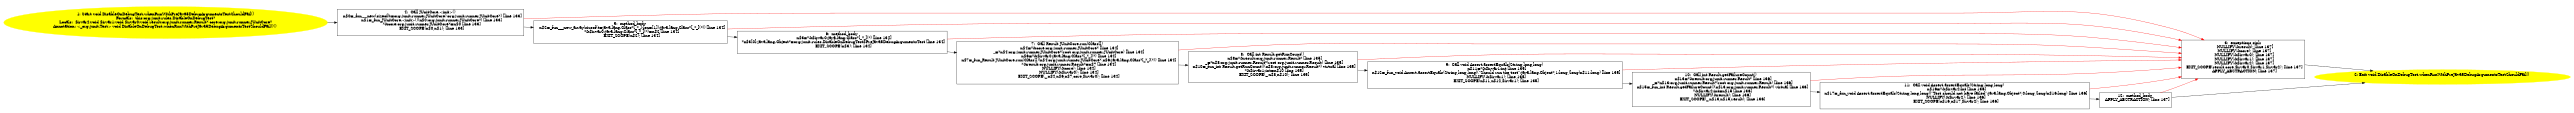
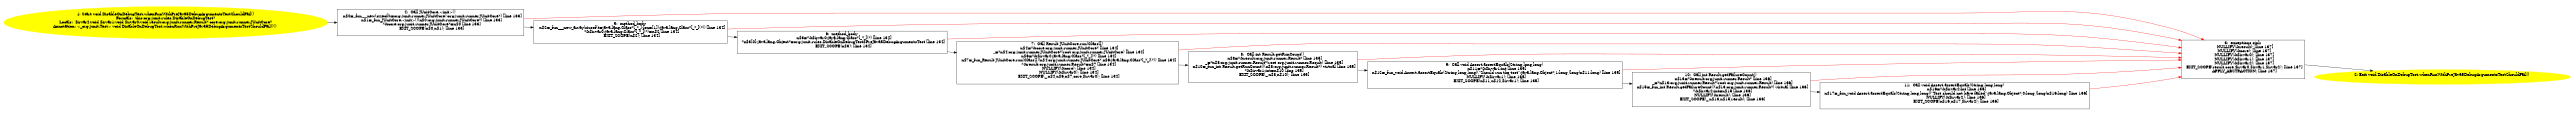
node "12:  method_body APPLY_ABSTRACTION; [line 137]": removed
